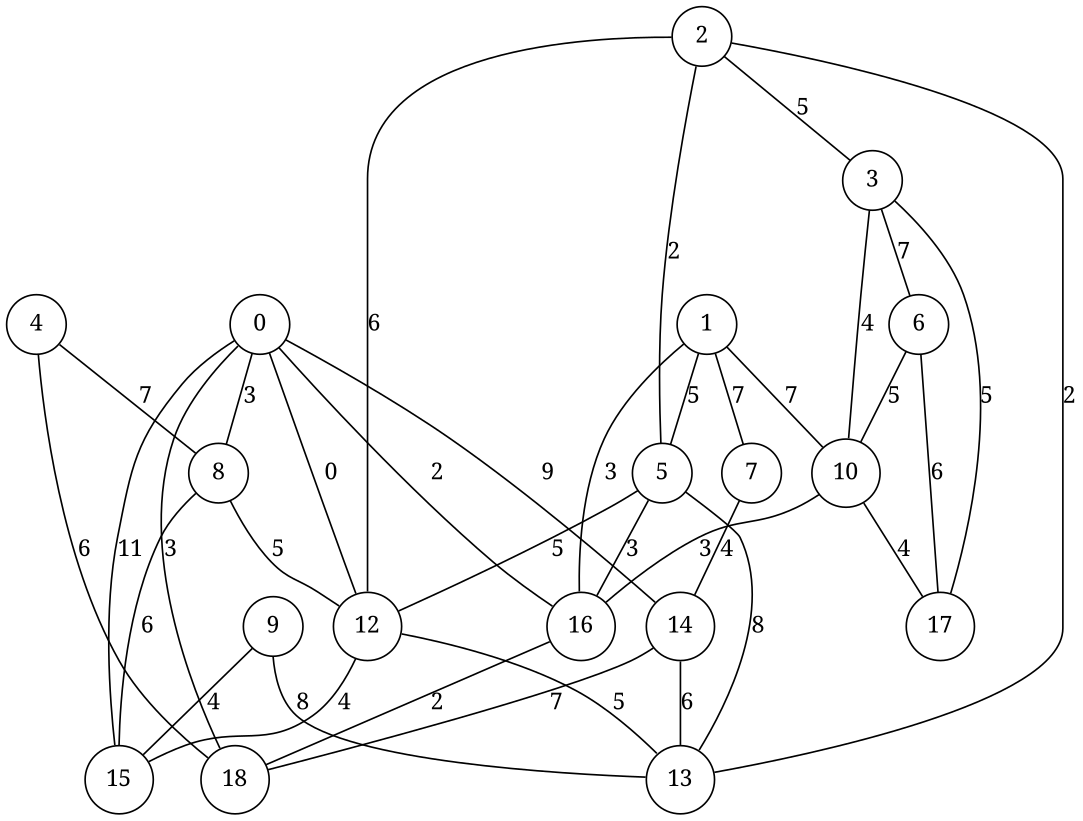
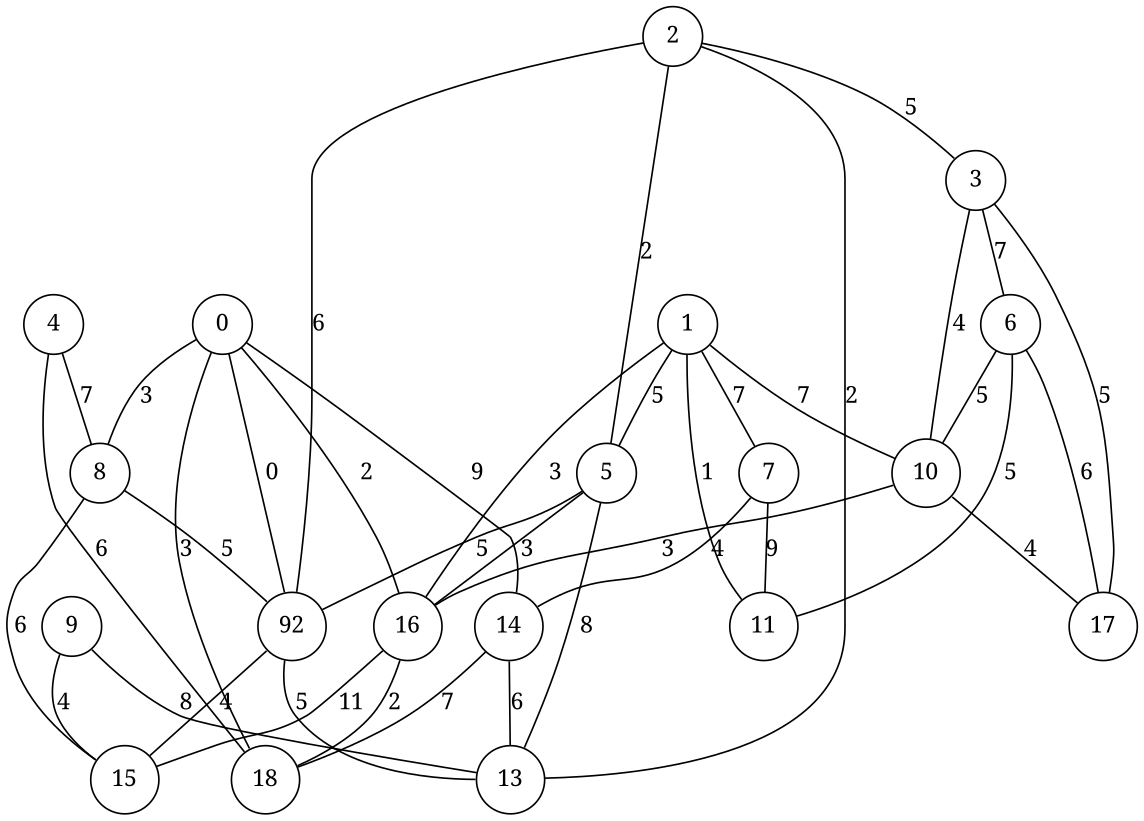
edge "0" -- "15": now "16" -- "15"
node "12": label "12" -> "92"
node "11": added
